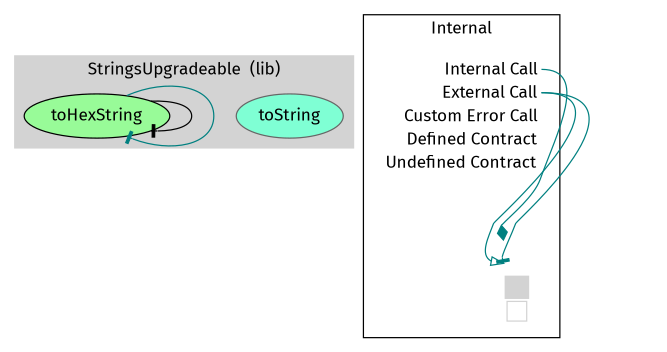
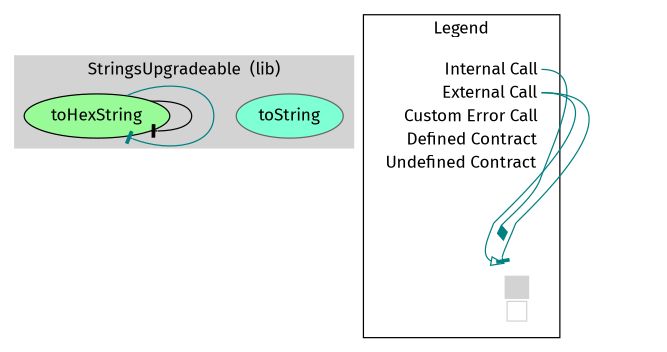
cluster "Internal": label "Internal" -> "Legend"
